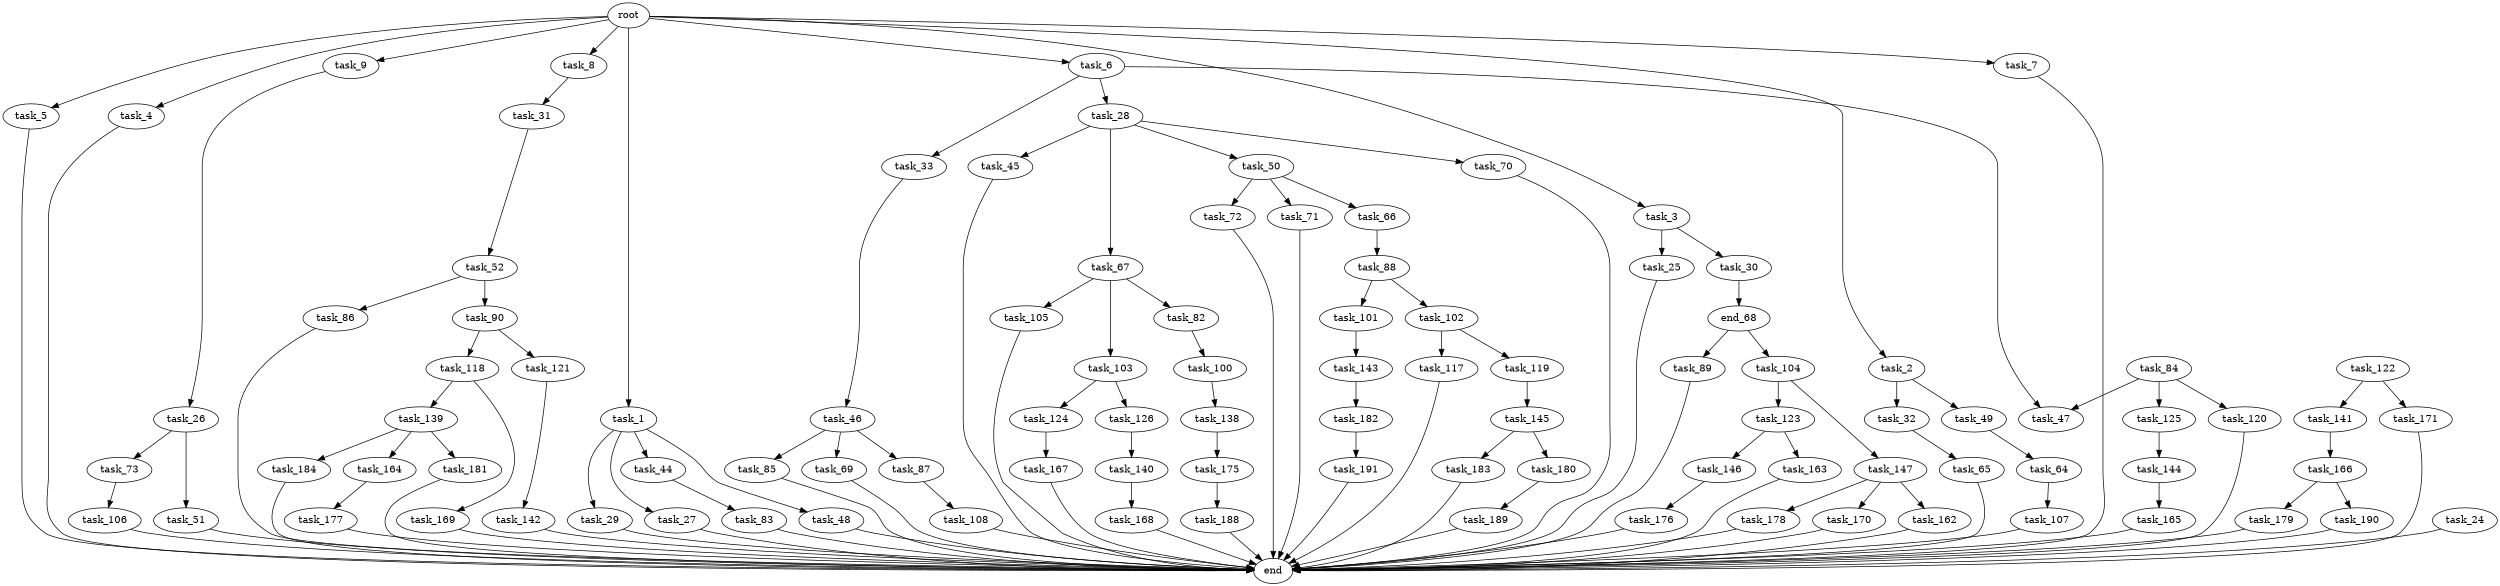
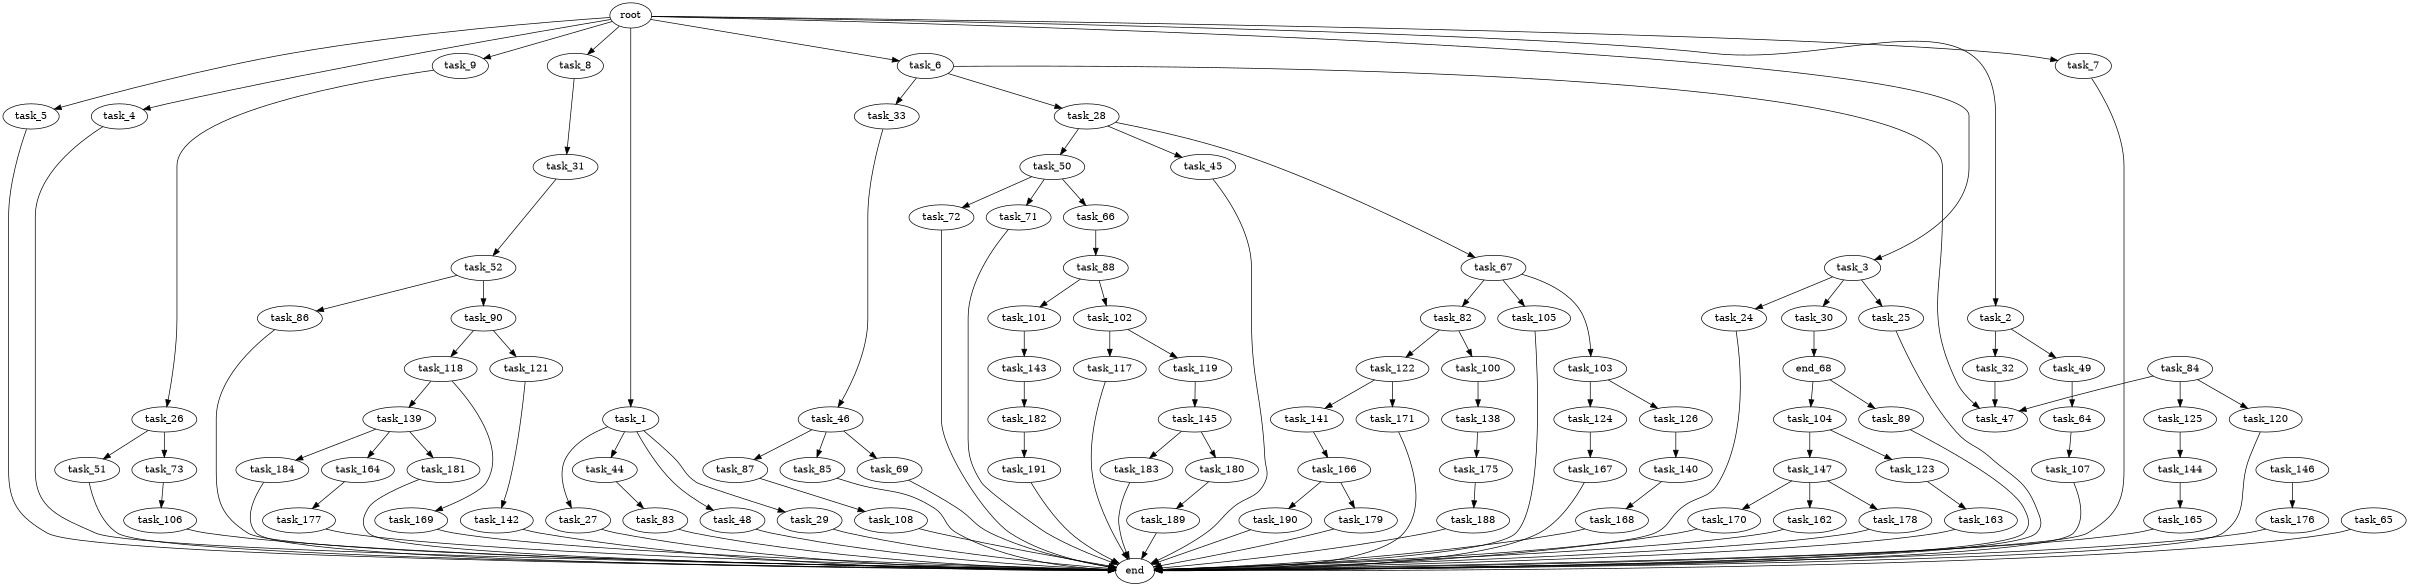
node "task_70": removed
edge "task_3" -> "task_24": added
edge "task_82" -> "task_122": added
edge "task_123" -> "task_146": removed
edge "task_32" -> "task_65": now "task_32" -> "task_47"
